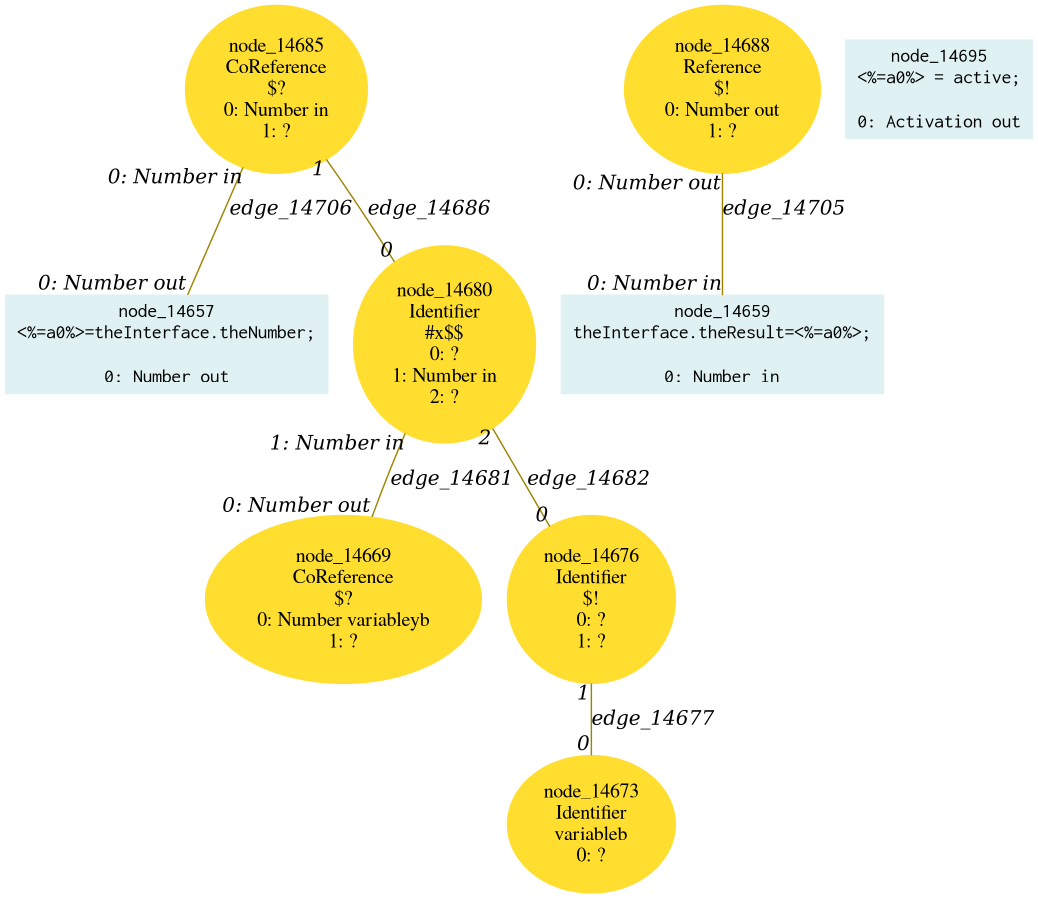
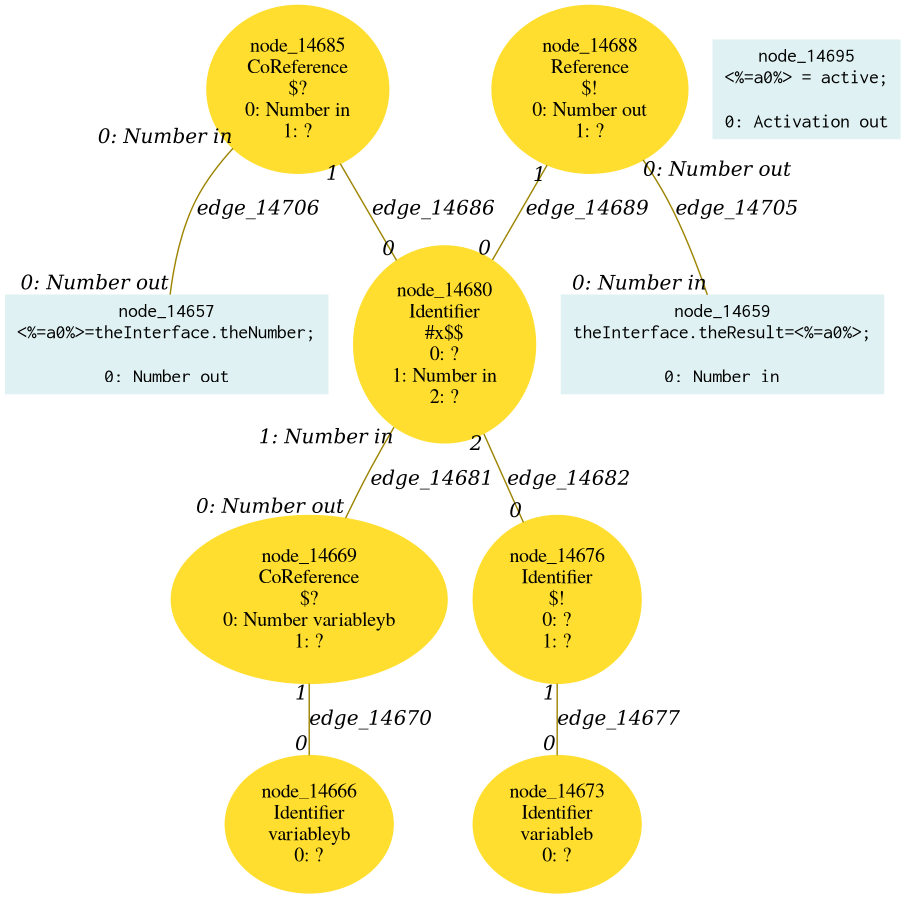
edge "node_14688 Reference $! 0: Number out 1: ?" -- "node_14680 Identifier #x$$ 0: ? 1: Number in 2: ?": added, label "edge_14689"
node "node_14666 Identifier variableyb 0: ?": added
